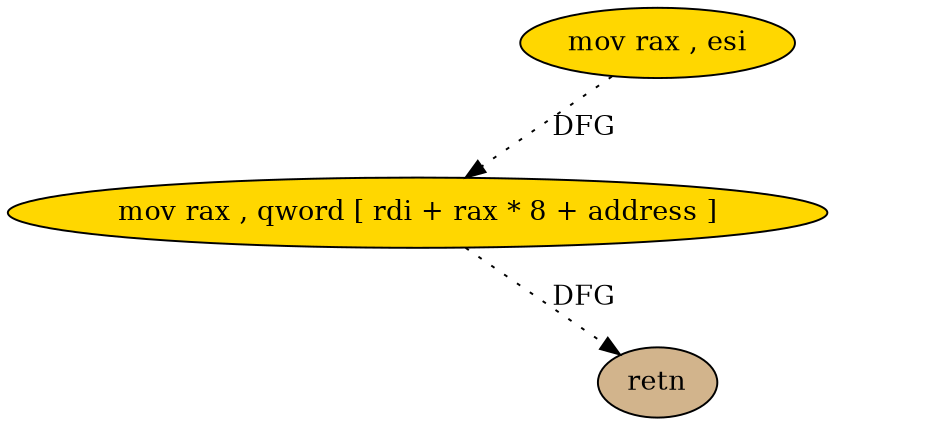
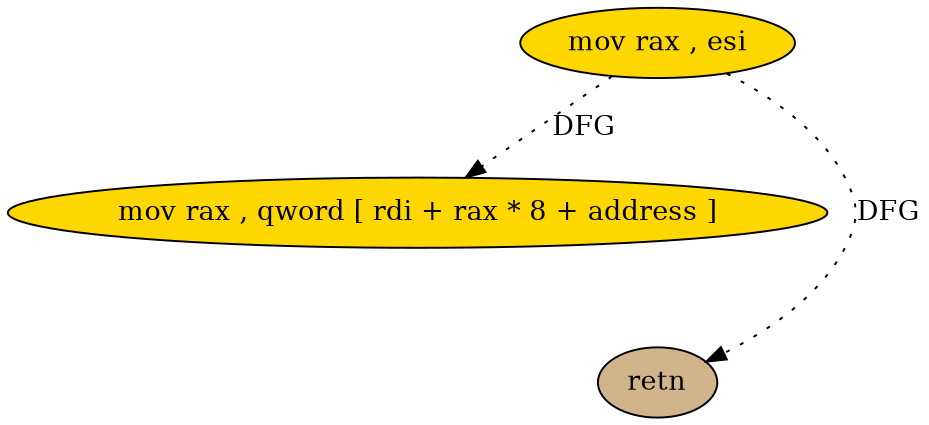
edge "mov rax , qword [ rdi + rax * 8 + address ]" -> "retn": now "mov rax , esi" -> "retn"
